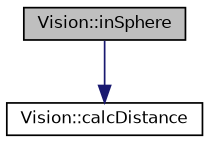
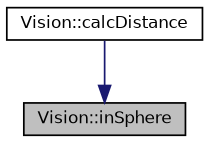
edge "Vision::inSphere" -> "Vision::calcDistance": reversed
